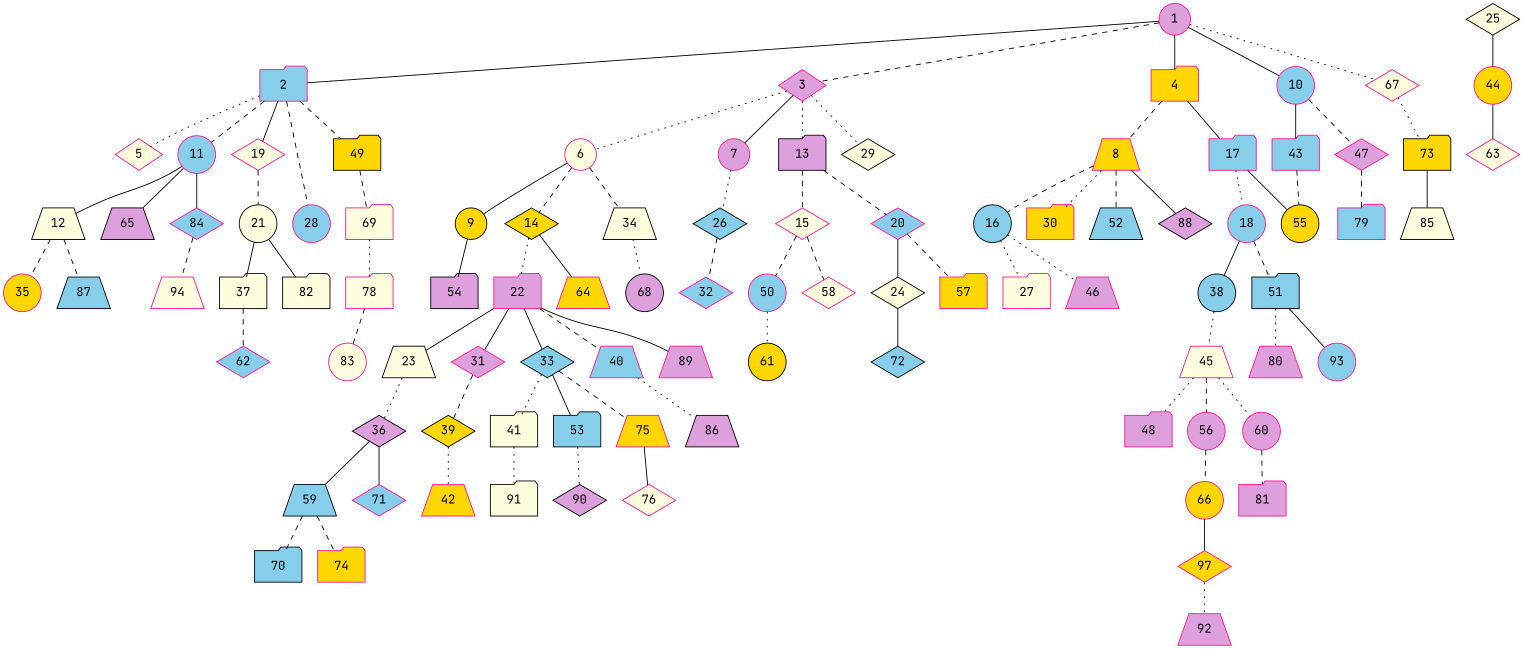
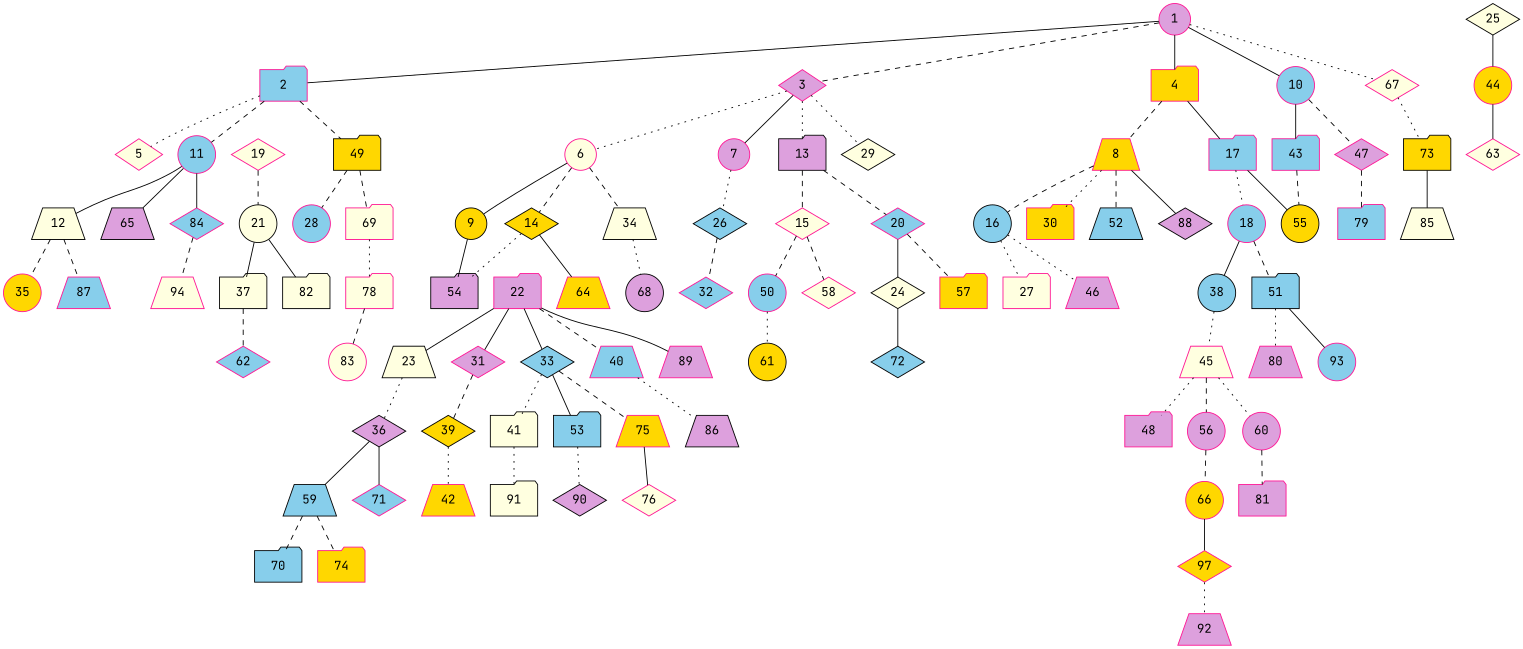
edge "2" -- "19": removed
edge "2" -- "28": now "49" -- "28"
edge "14" -- "22": now "14" -- "54"
node "87": color black -> deeppink
